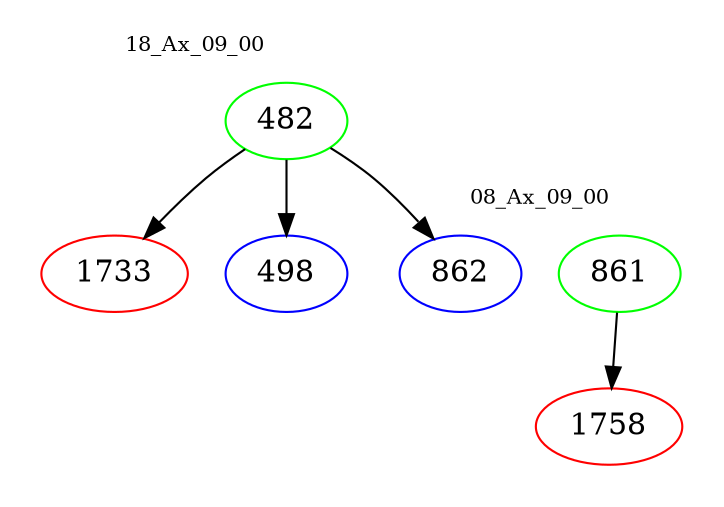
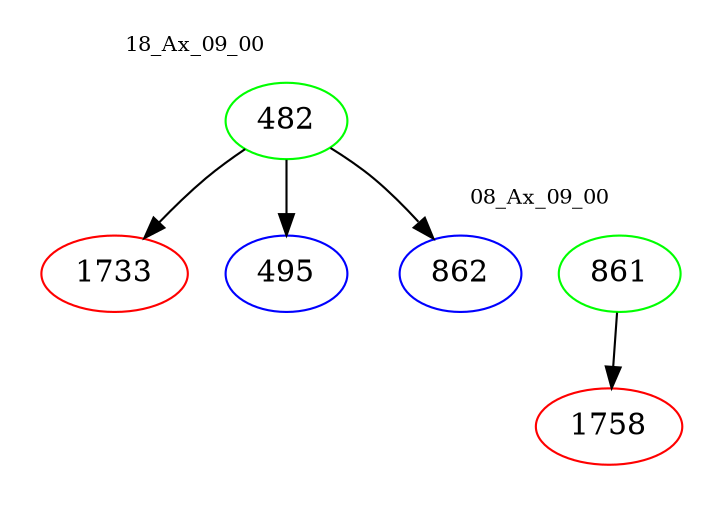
node "498": label "498" -> "495"
